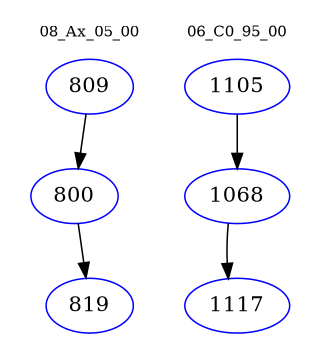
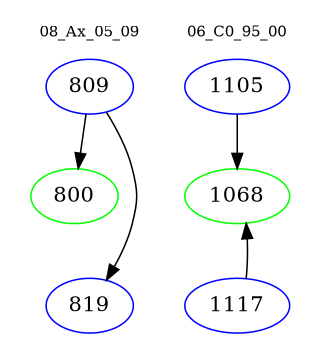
cluster "08_Ax_05_00": label "08_Ax_05_00" -> "08_Ax_05_09"
node "800": color blue -> green
node "1068": color blue -> green
edge "800" -> "819": now "809" -> "819"
edge "1068" -> "1117": reversed
